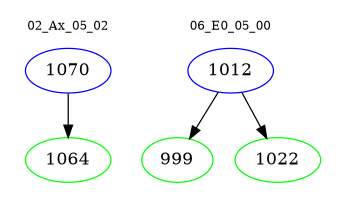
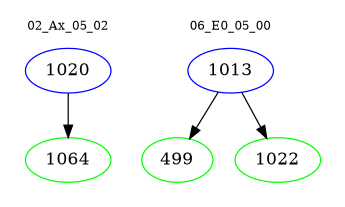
node "1070": label "1070" -> "1020"
node "1012": label "1012" -> "1013"
node "999": label "999" -> "499"
